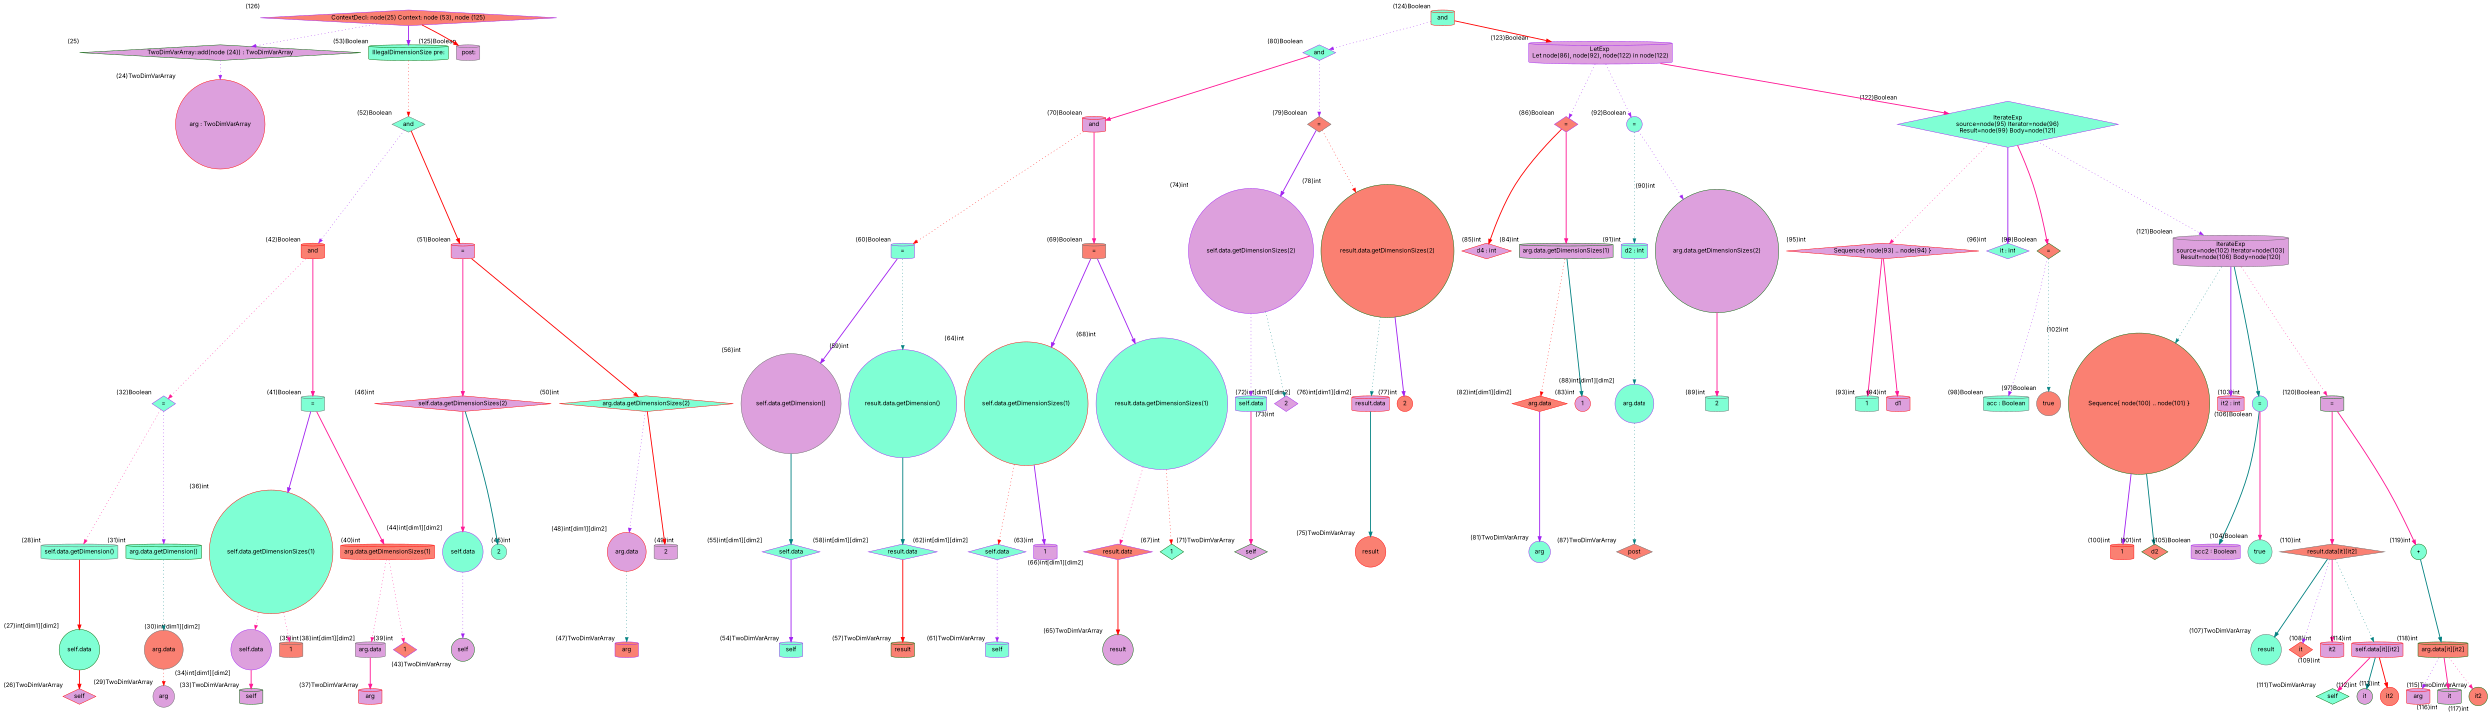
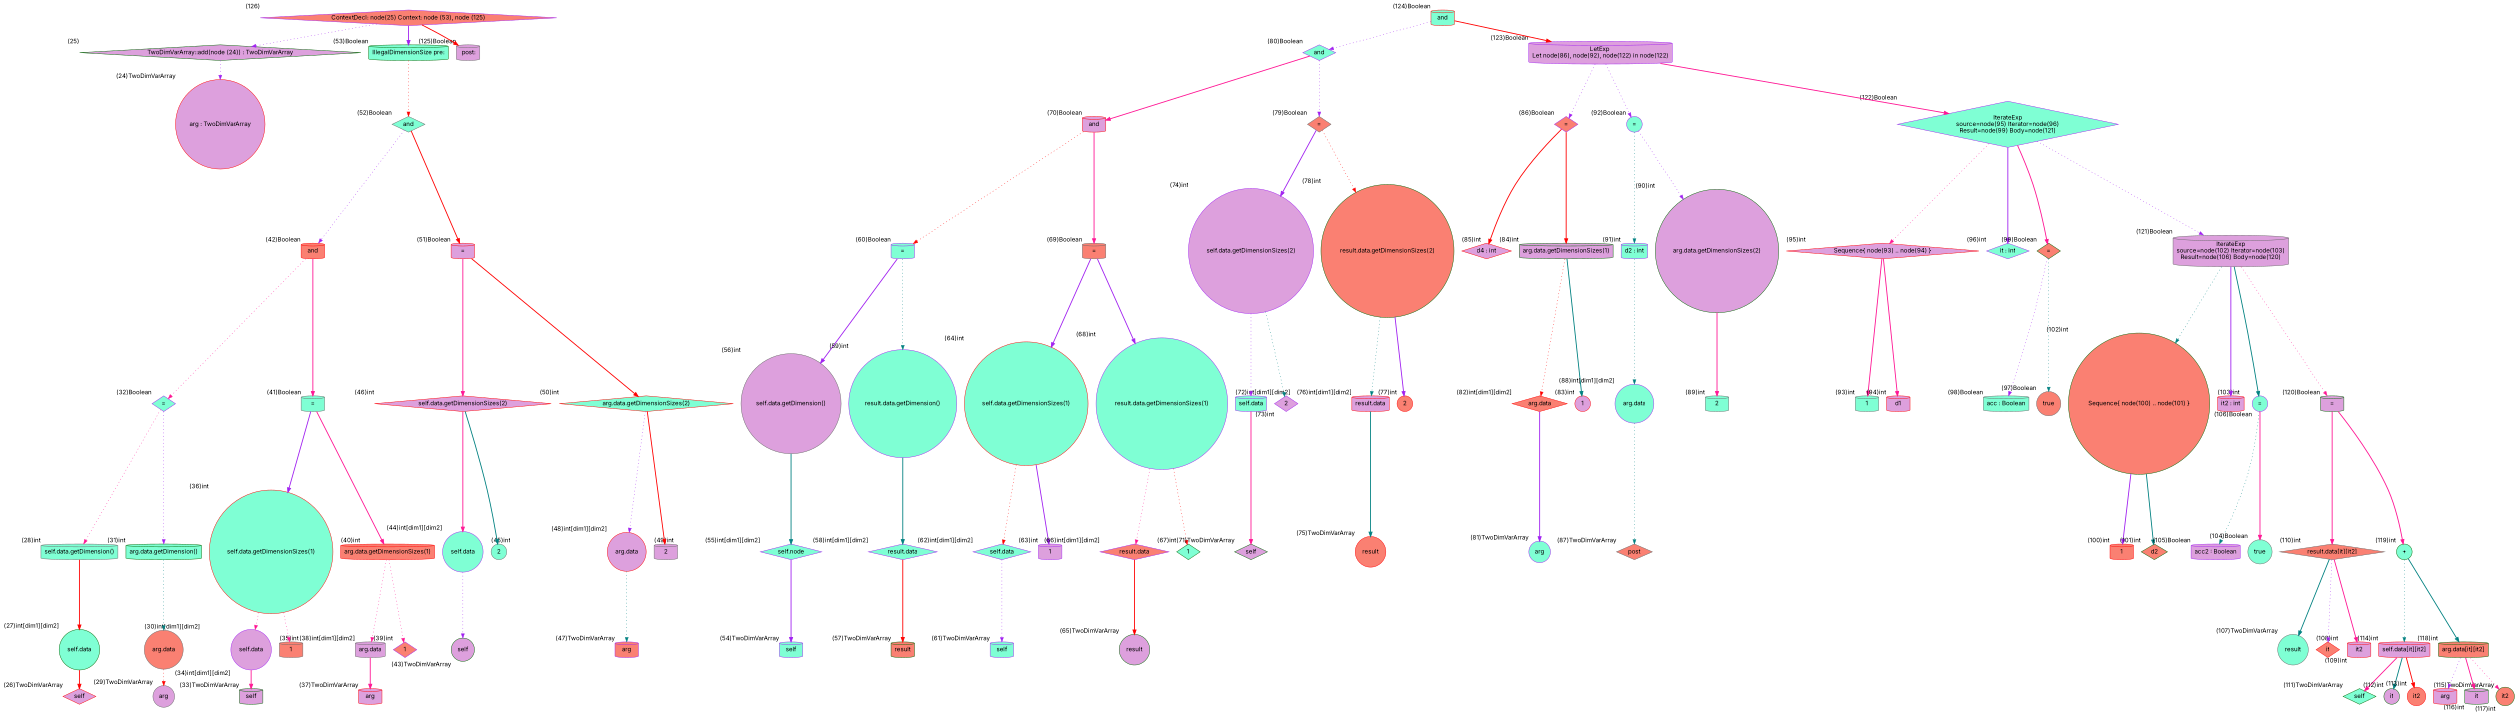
edge "= (86)Boolean" -> "arg.data.getDimensionSizes(1) (84)int": color deeppink -> red
edge "= (106)Boolean" -> "acc2 : Boolean (105)Boolean": style bold -> dotted
node "self.data (55)int[dim1][dim2]": label "self.data (55)int[dim1][dim2]" -> "self.node (55)int[dim1][dim2]"
edge "result.data[it][it2] (110)int" -> "self.data[it][it2] (114)int": now "+ (119)int" -> "self.data[it][it2] (114)int"
